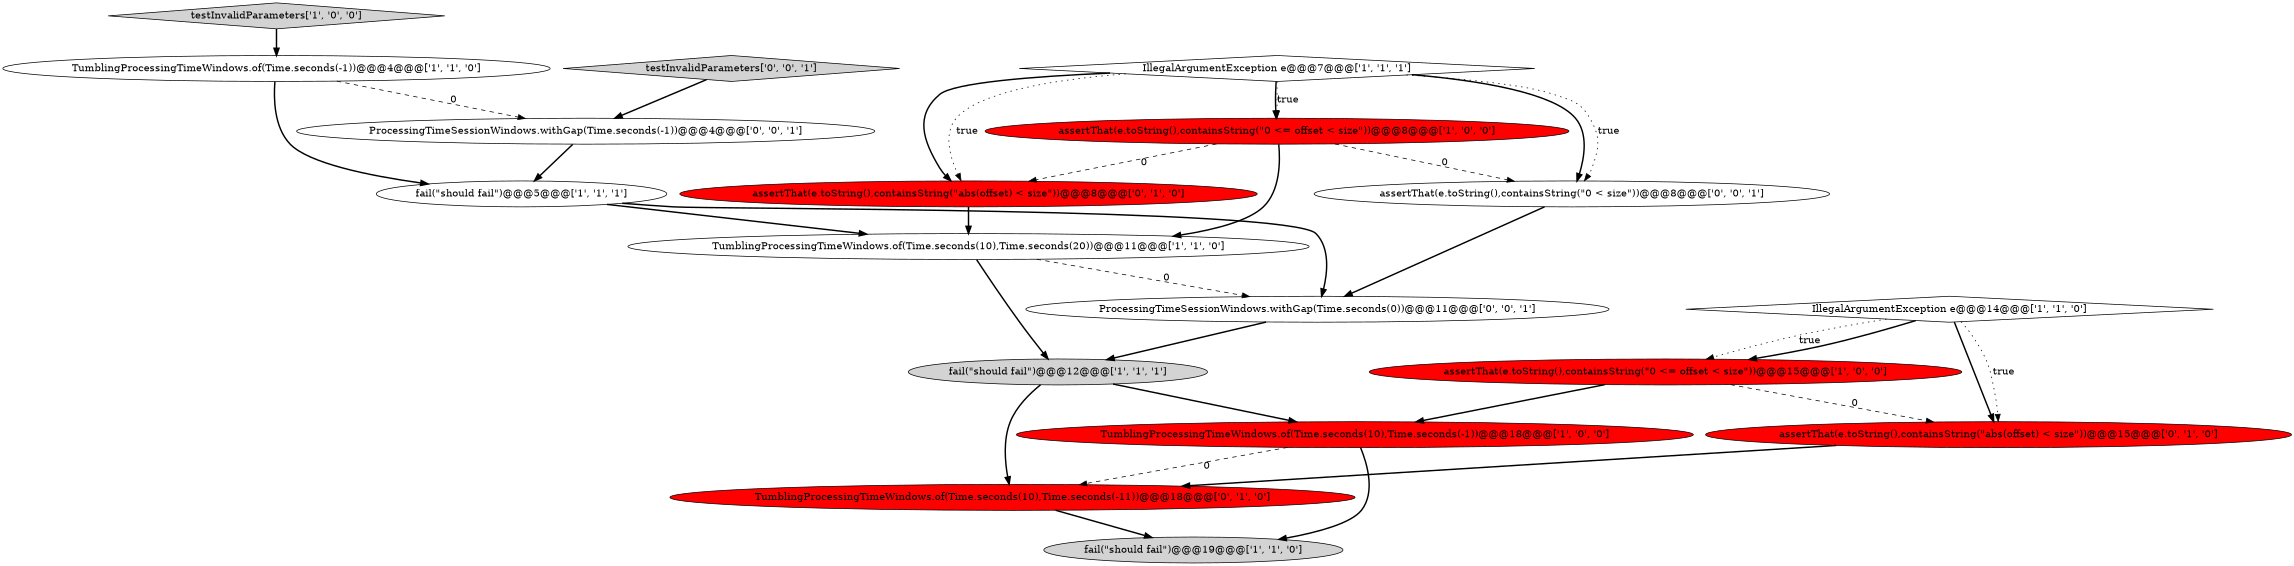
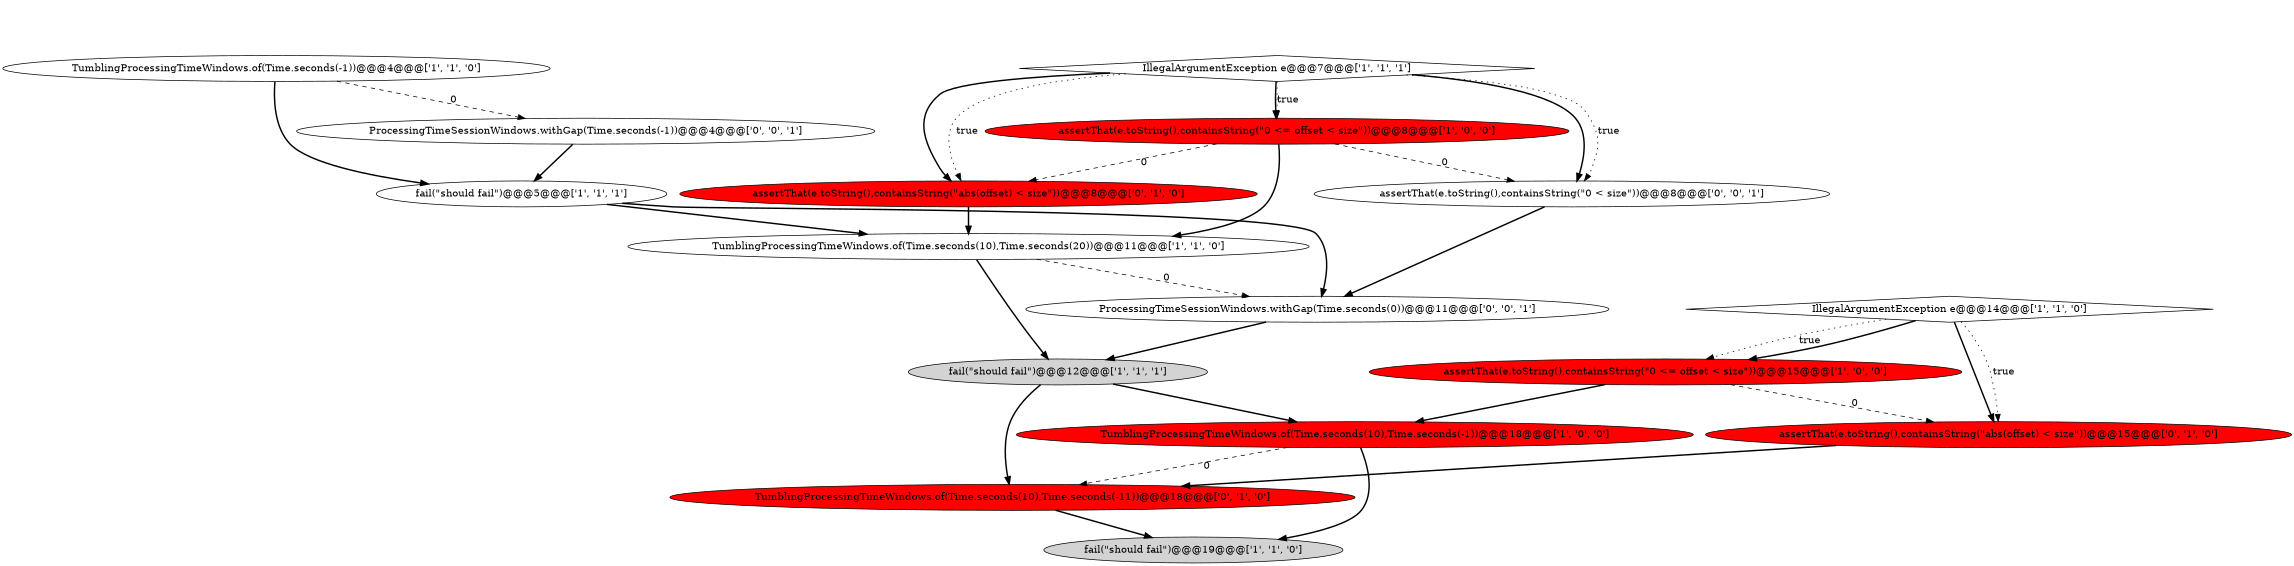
node "testInvalidParameters['1', '0', '0']": removed
node "testInvalidParameters['0', '0', '1']": removed
